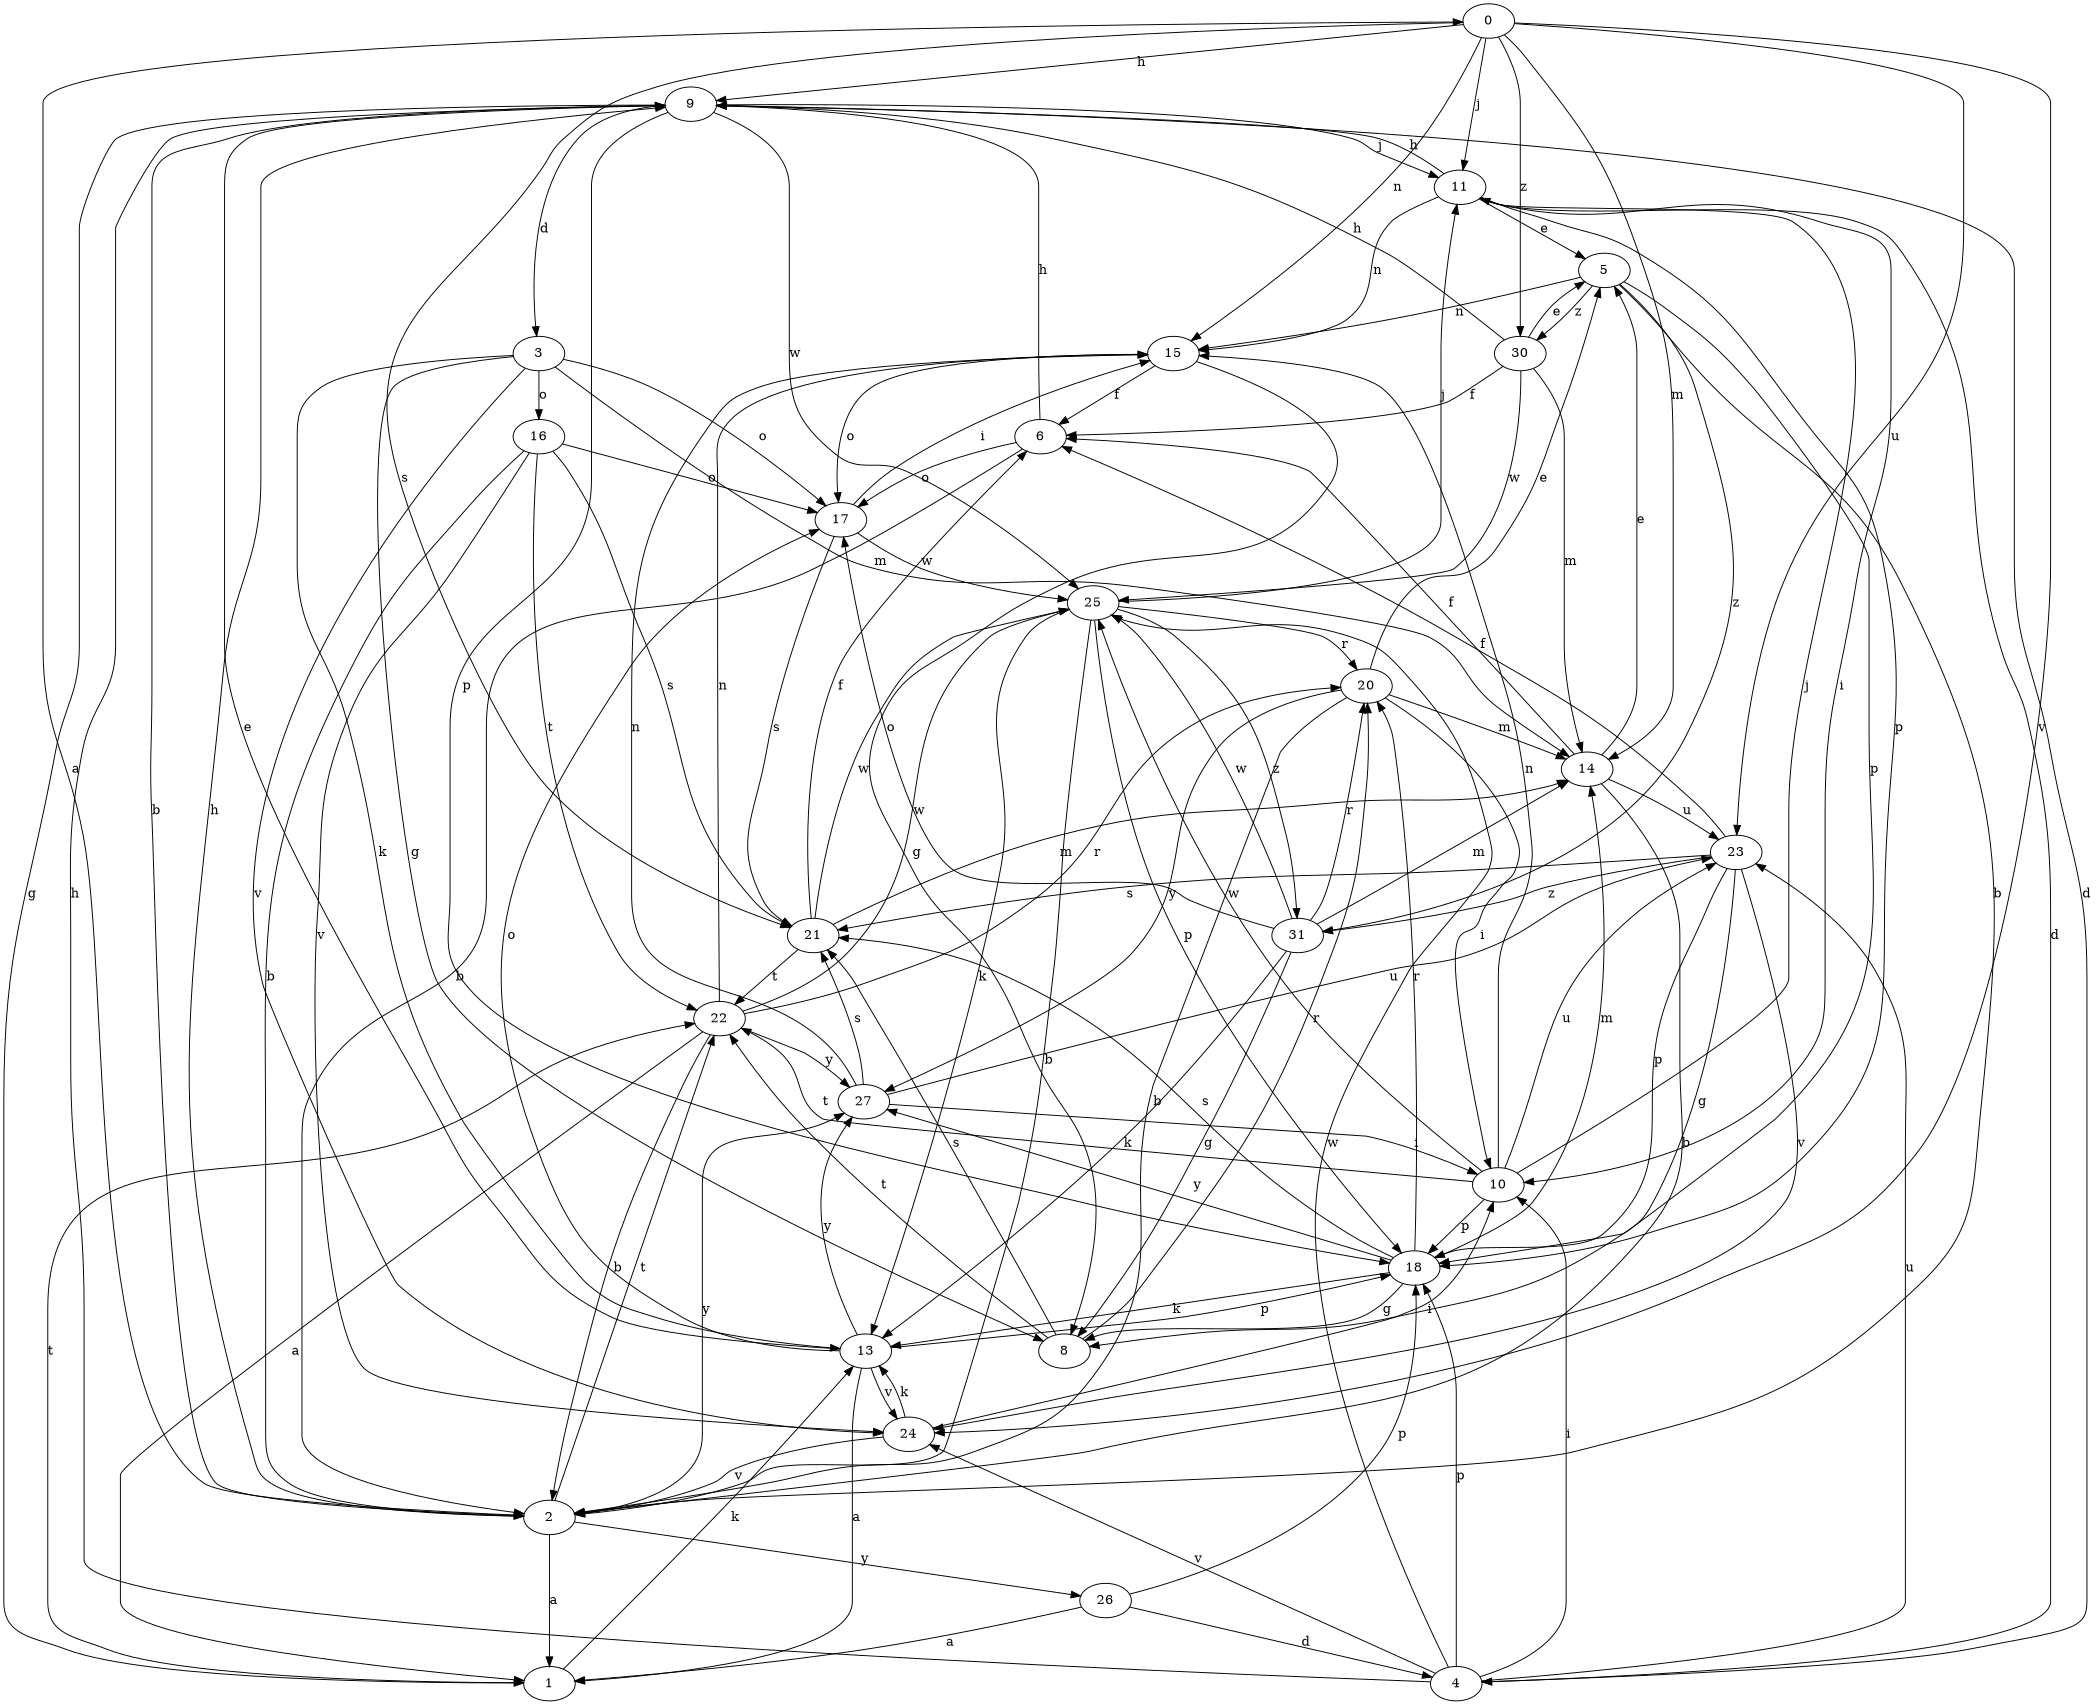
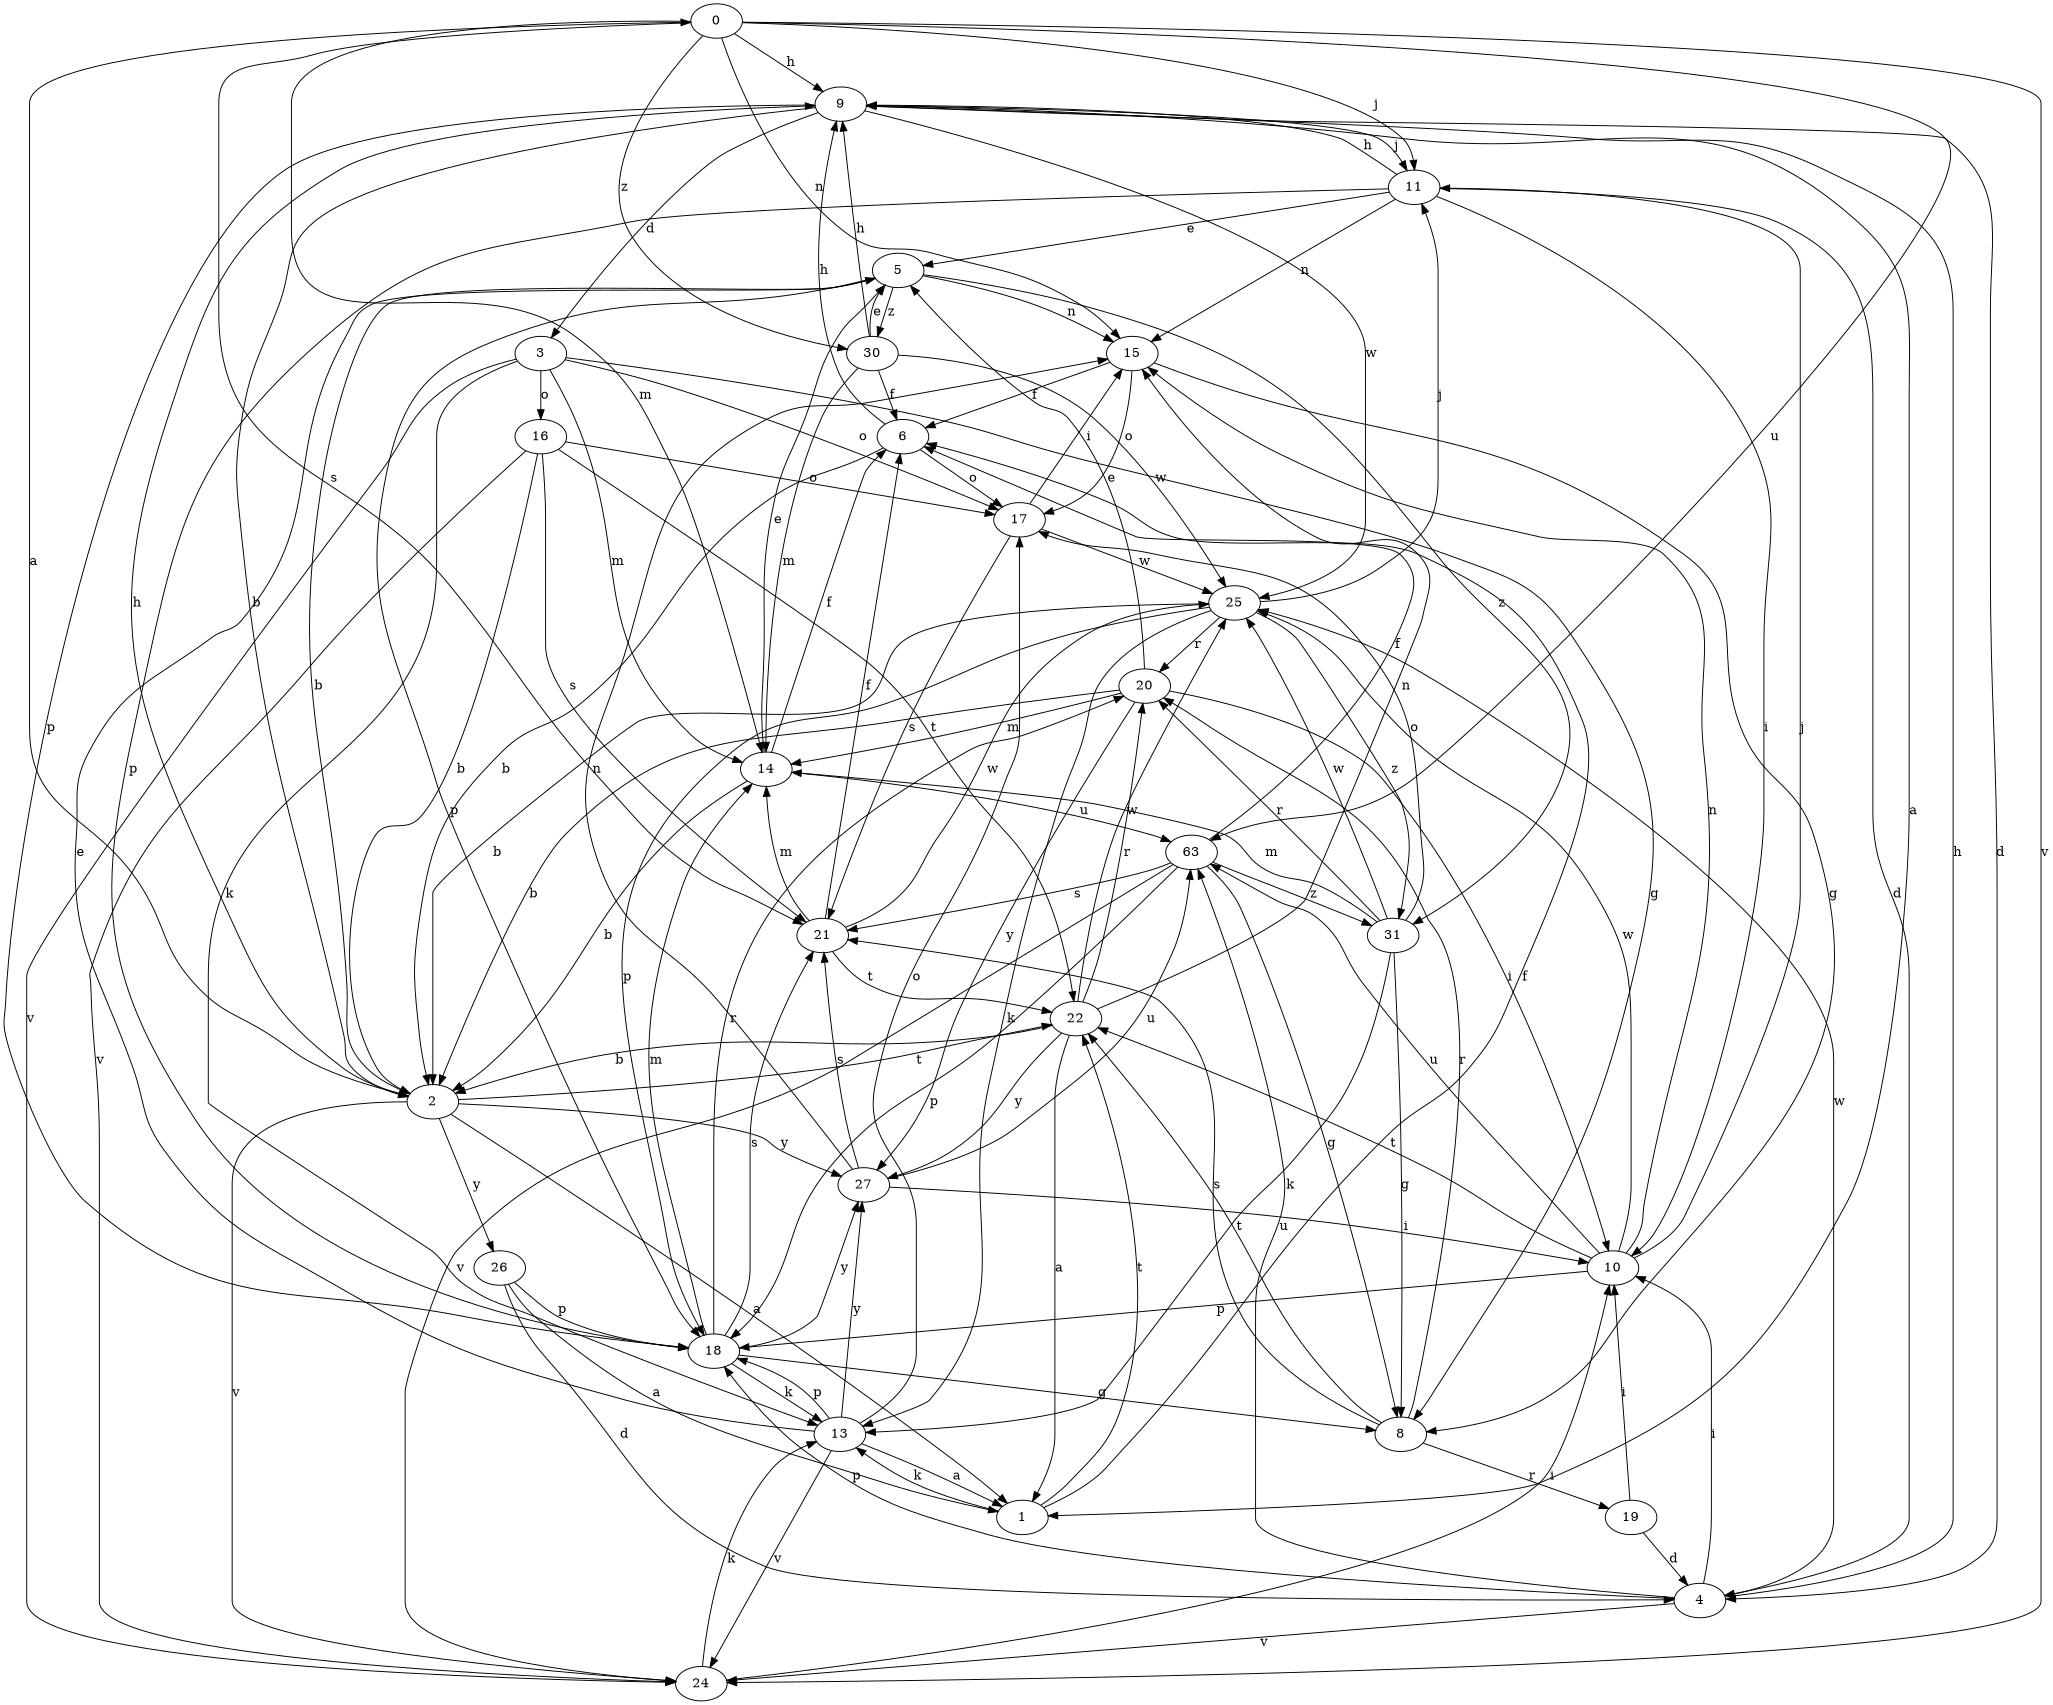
edge "13" -> "9": now "13" -> "5"
edge "1" -> "6": added, label "f"
node "23": label "23" -> "63"
edge "9" -> "1": label "g" -> "a"
edge "24" -> "2": reversed
node "19": added
